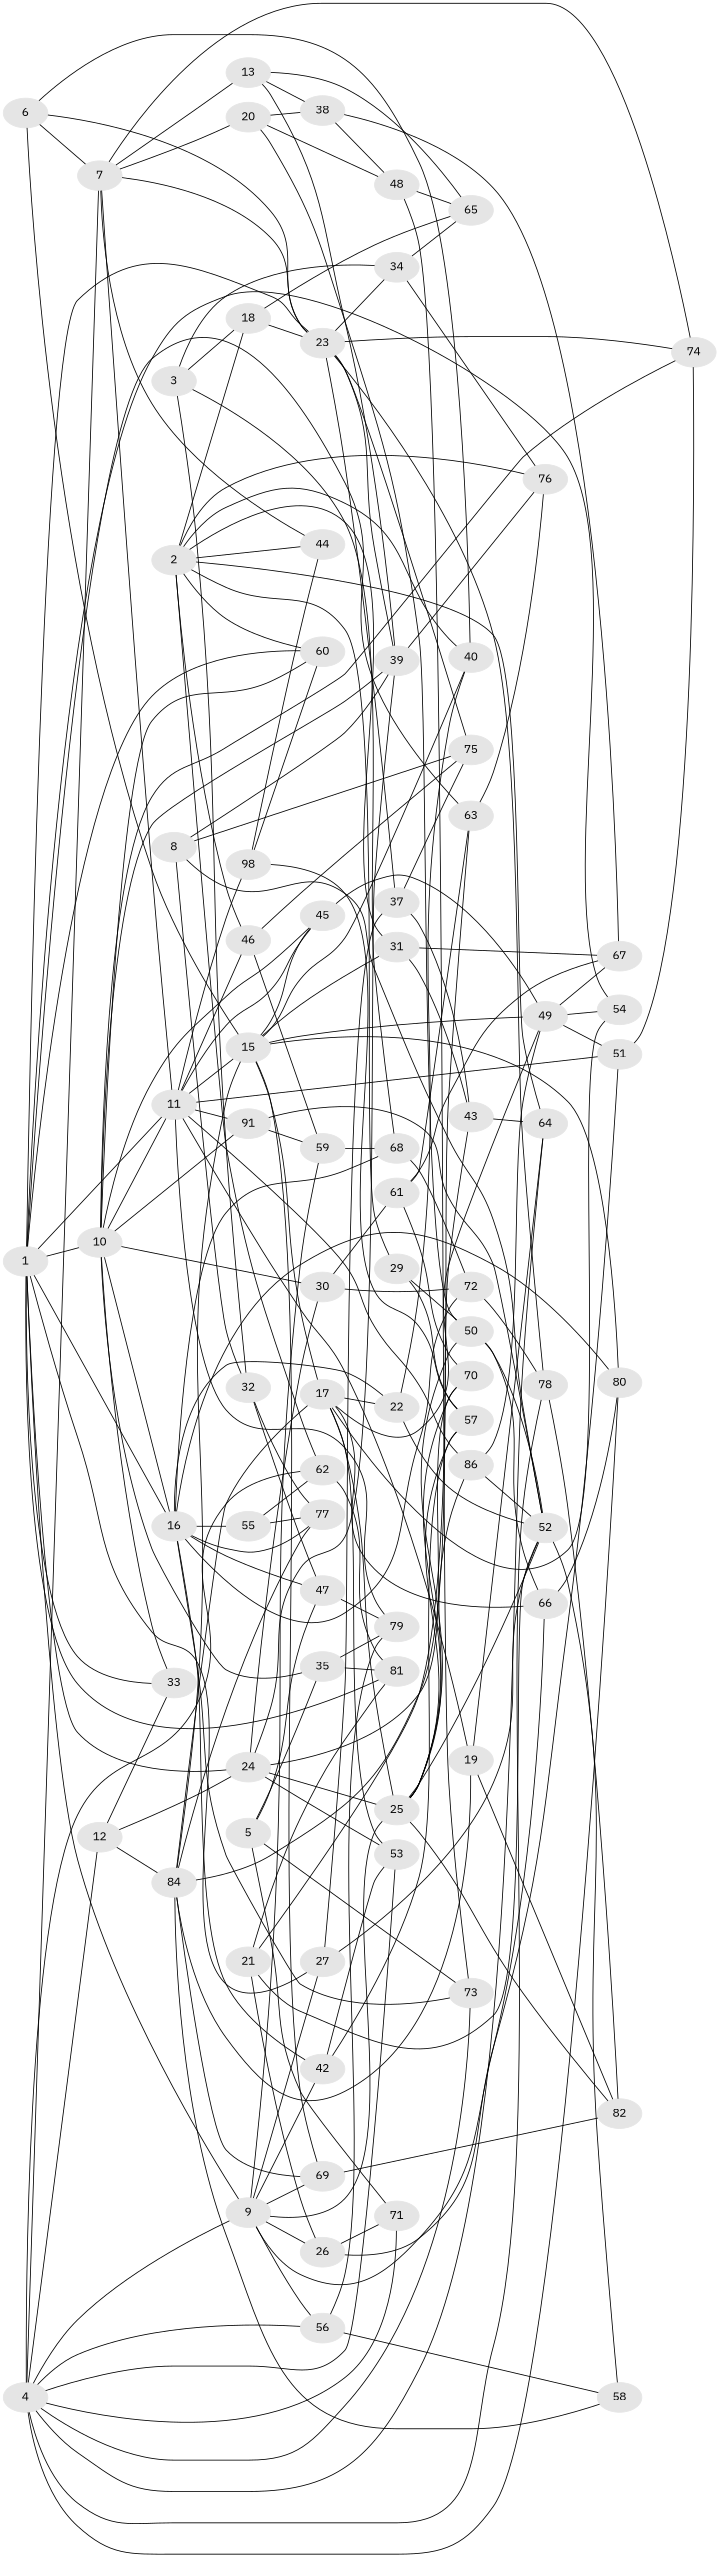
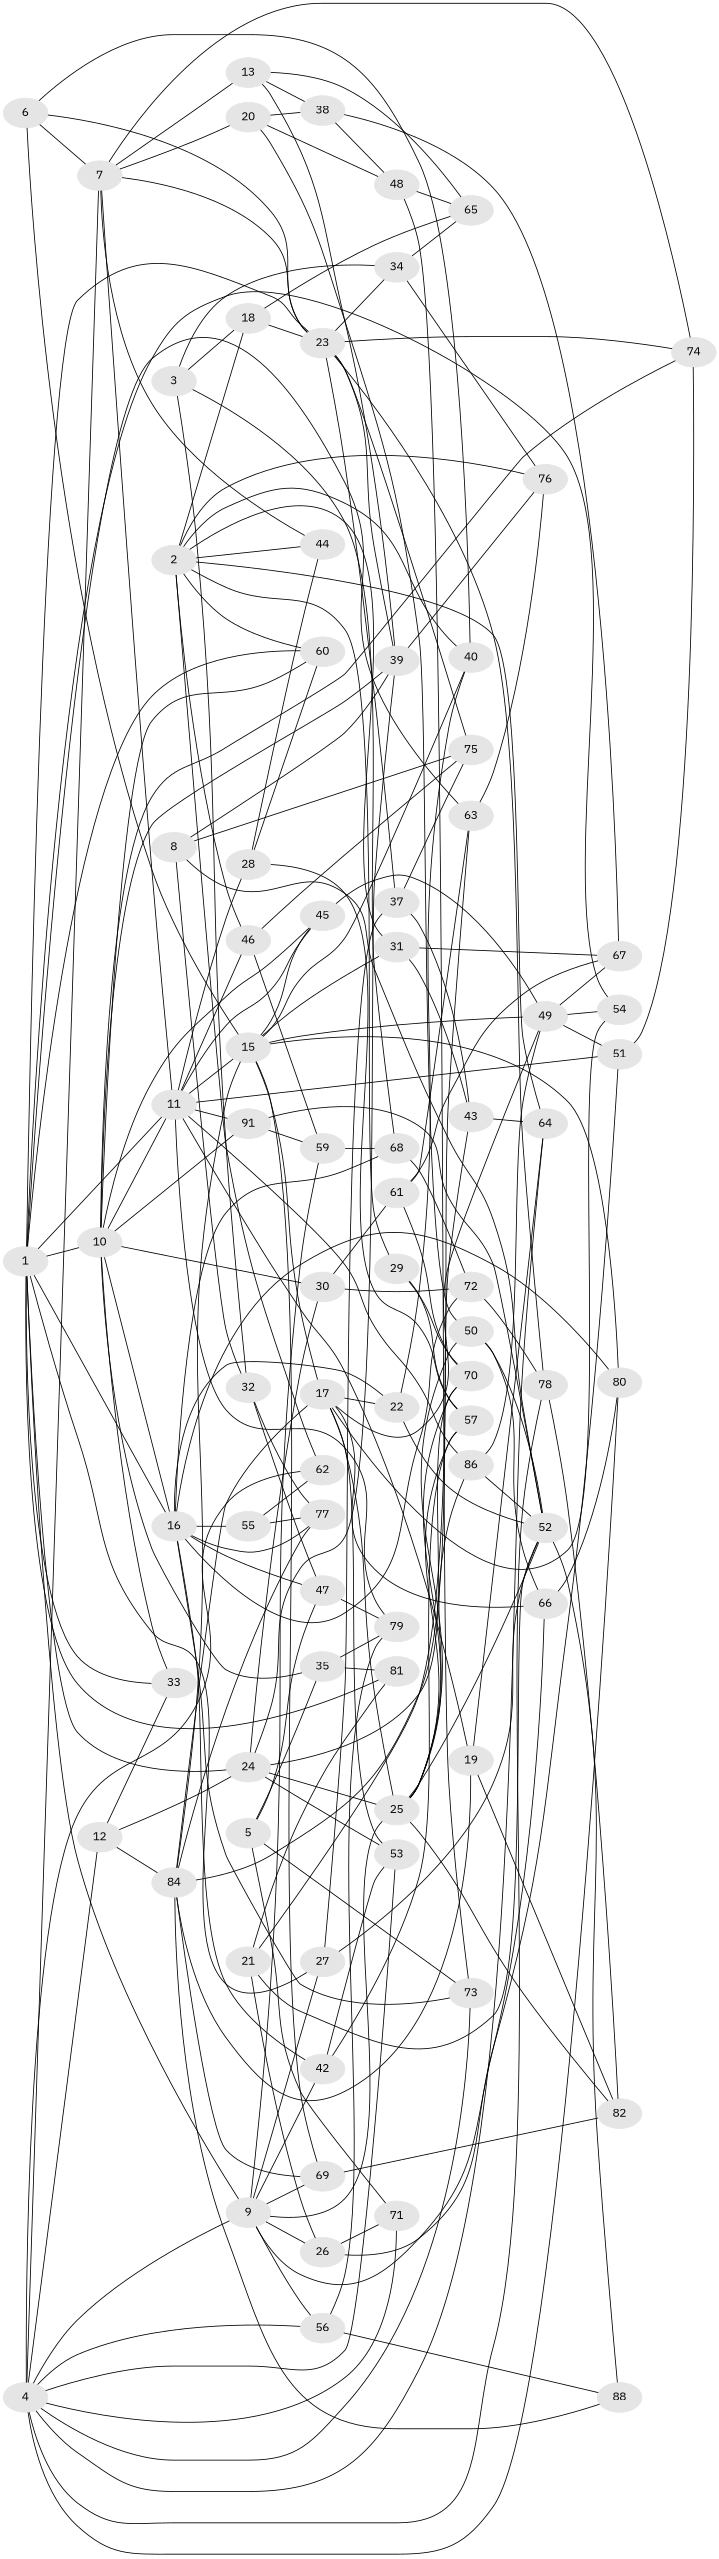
node "98": label "98" -> "28"
edge "29" -- "50": now "29" -- "70"
edge "62" -- "81": removed
node "58": label "58" -> "88"
